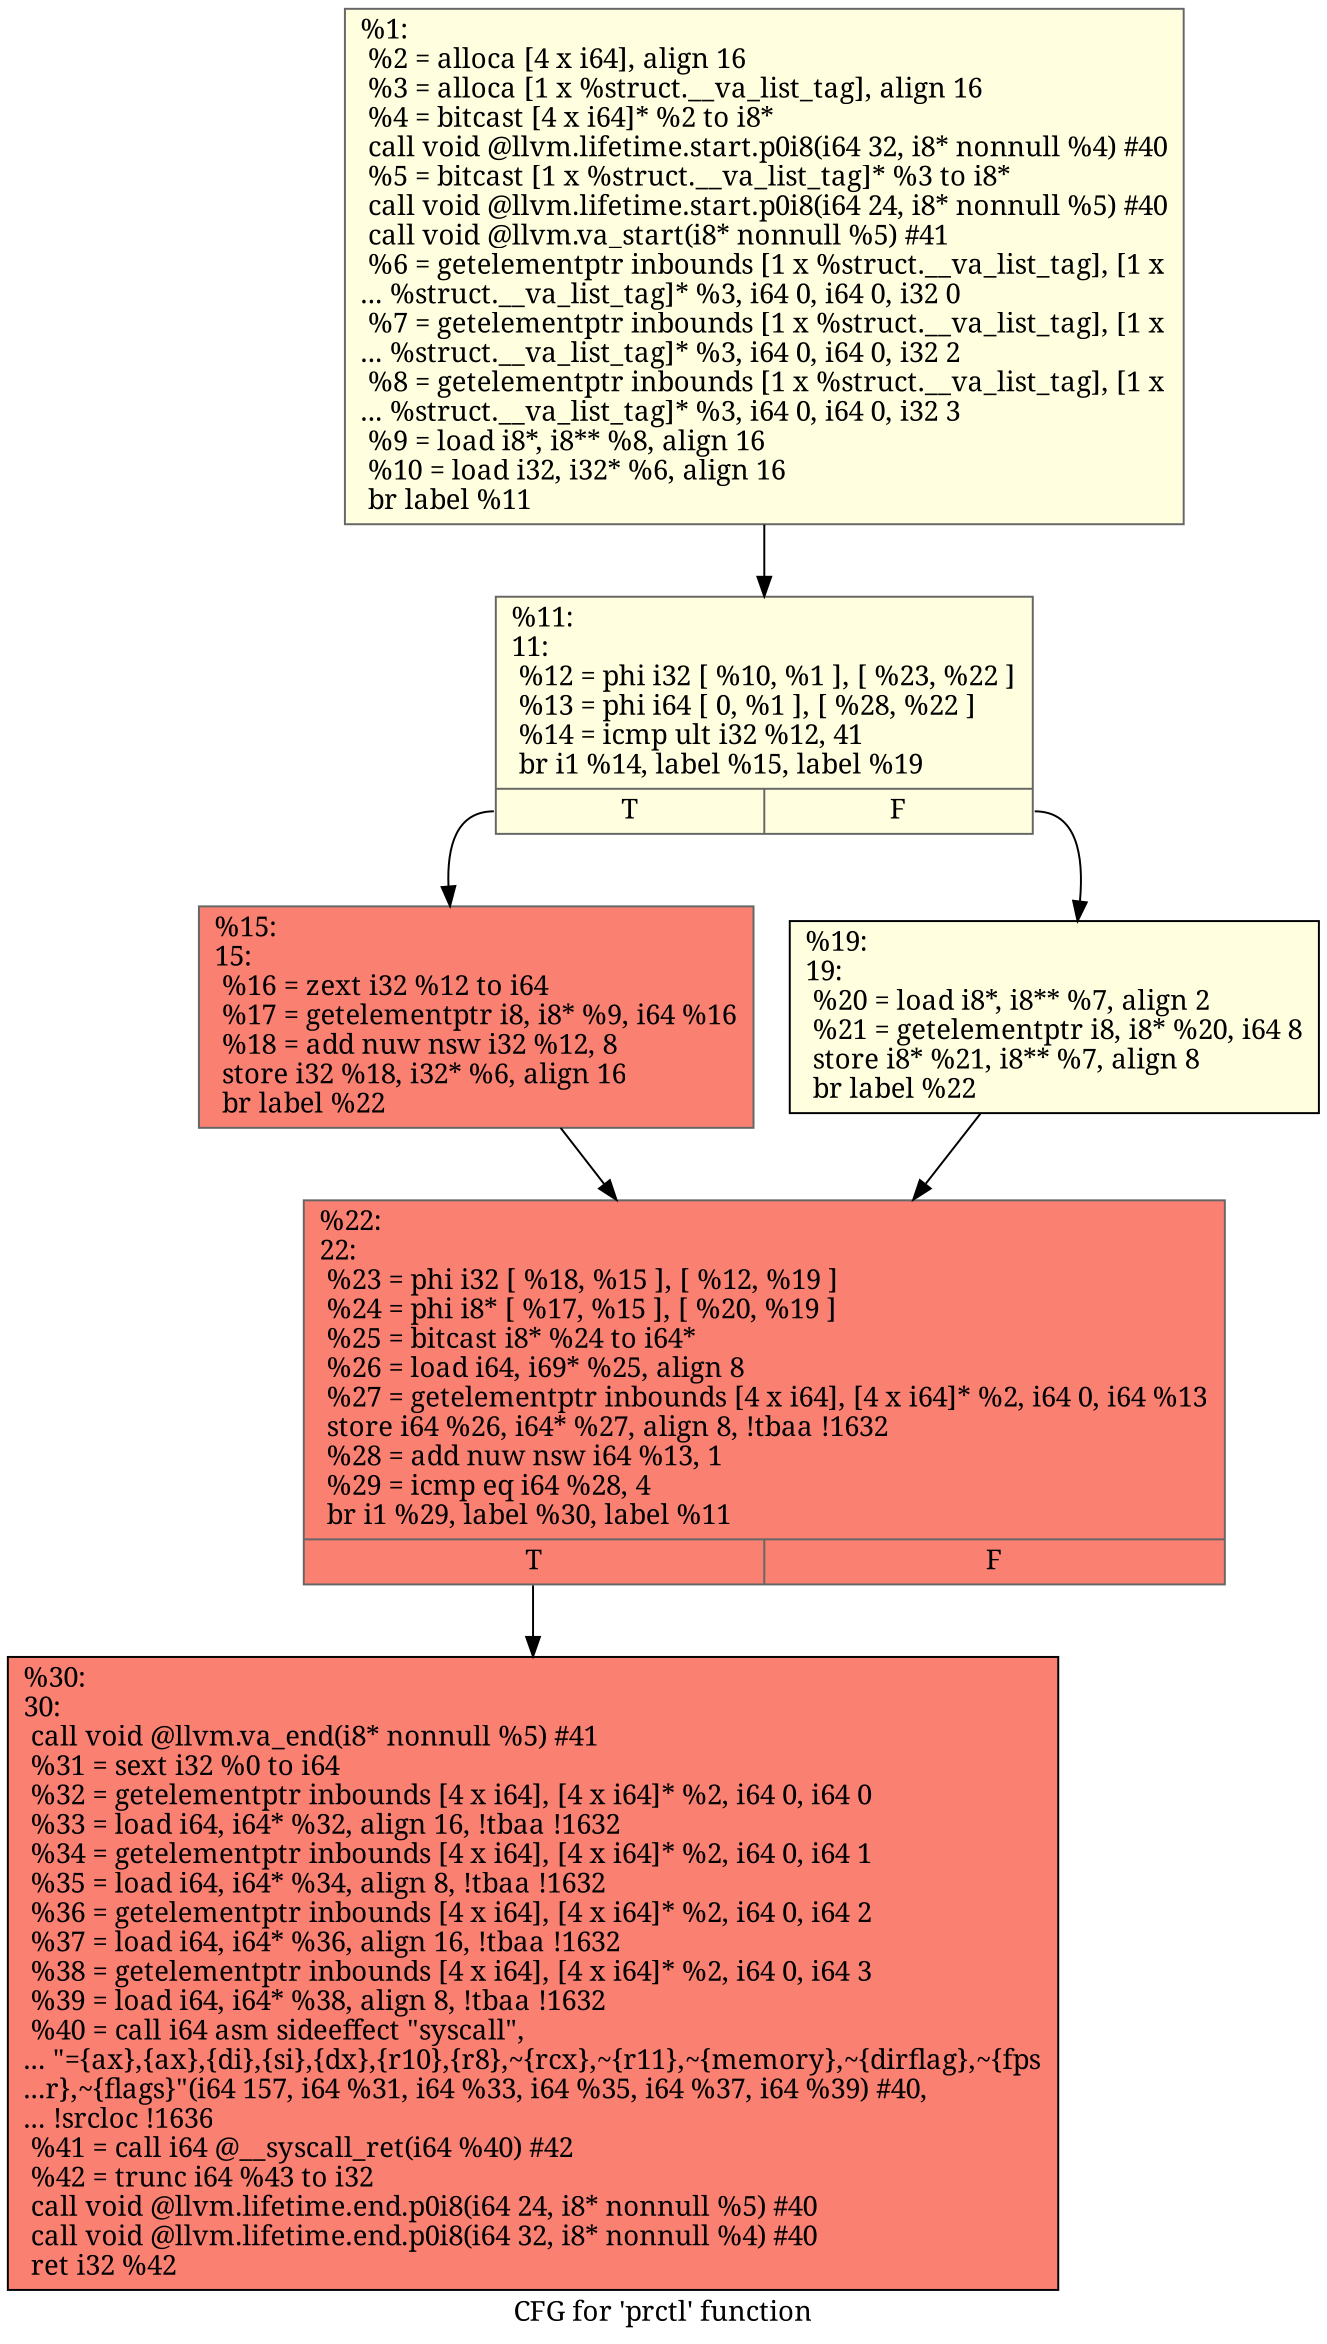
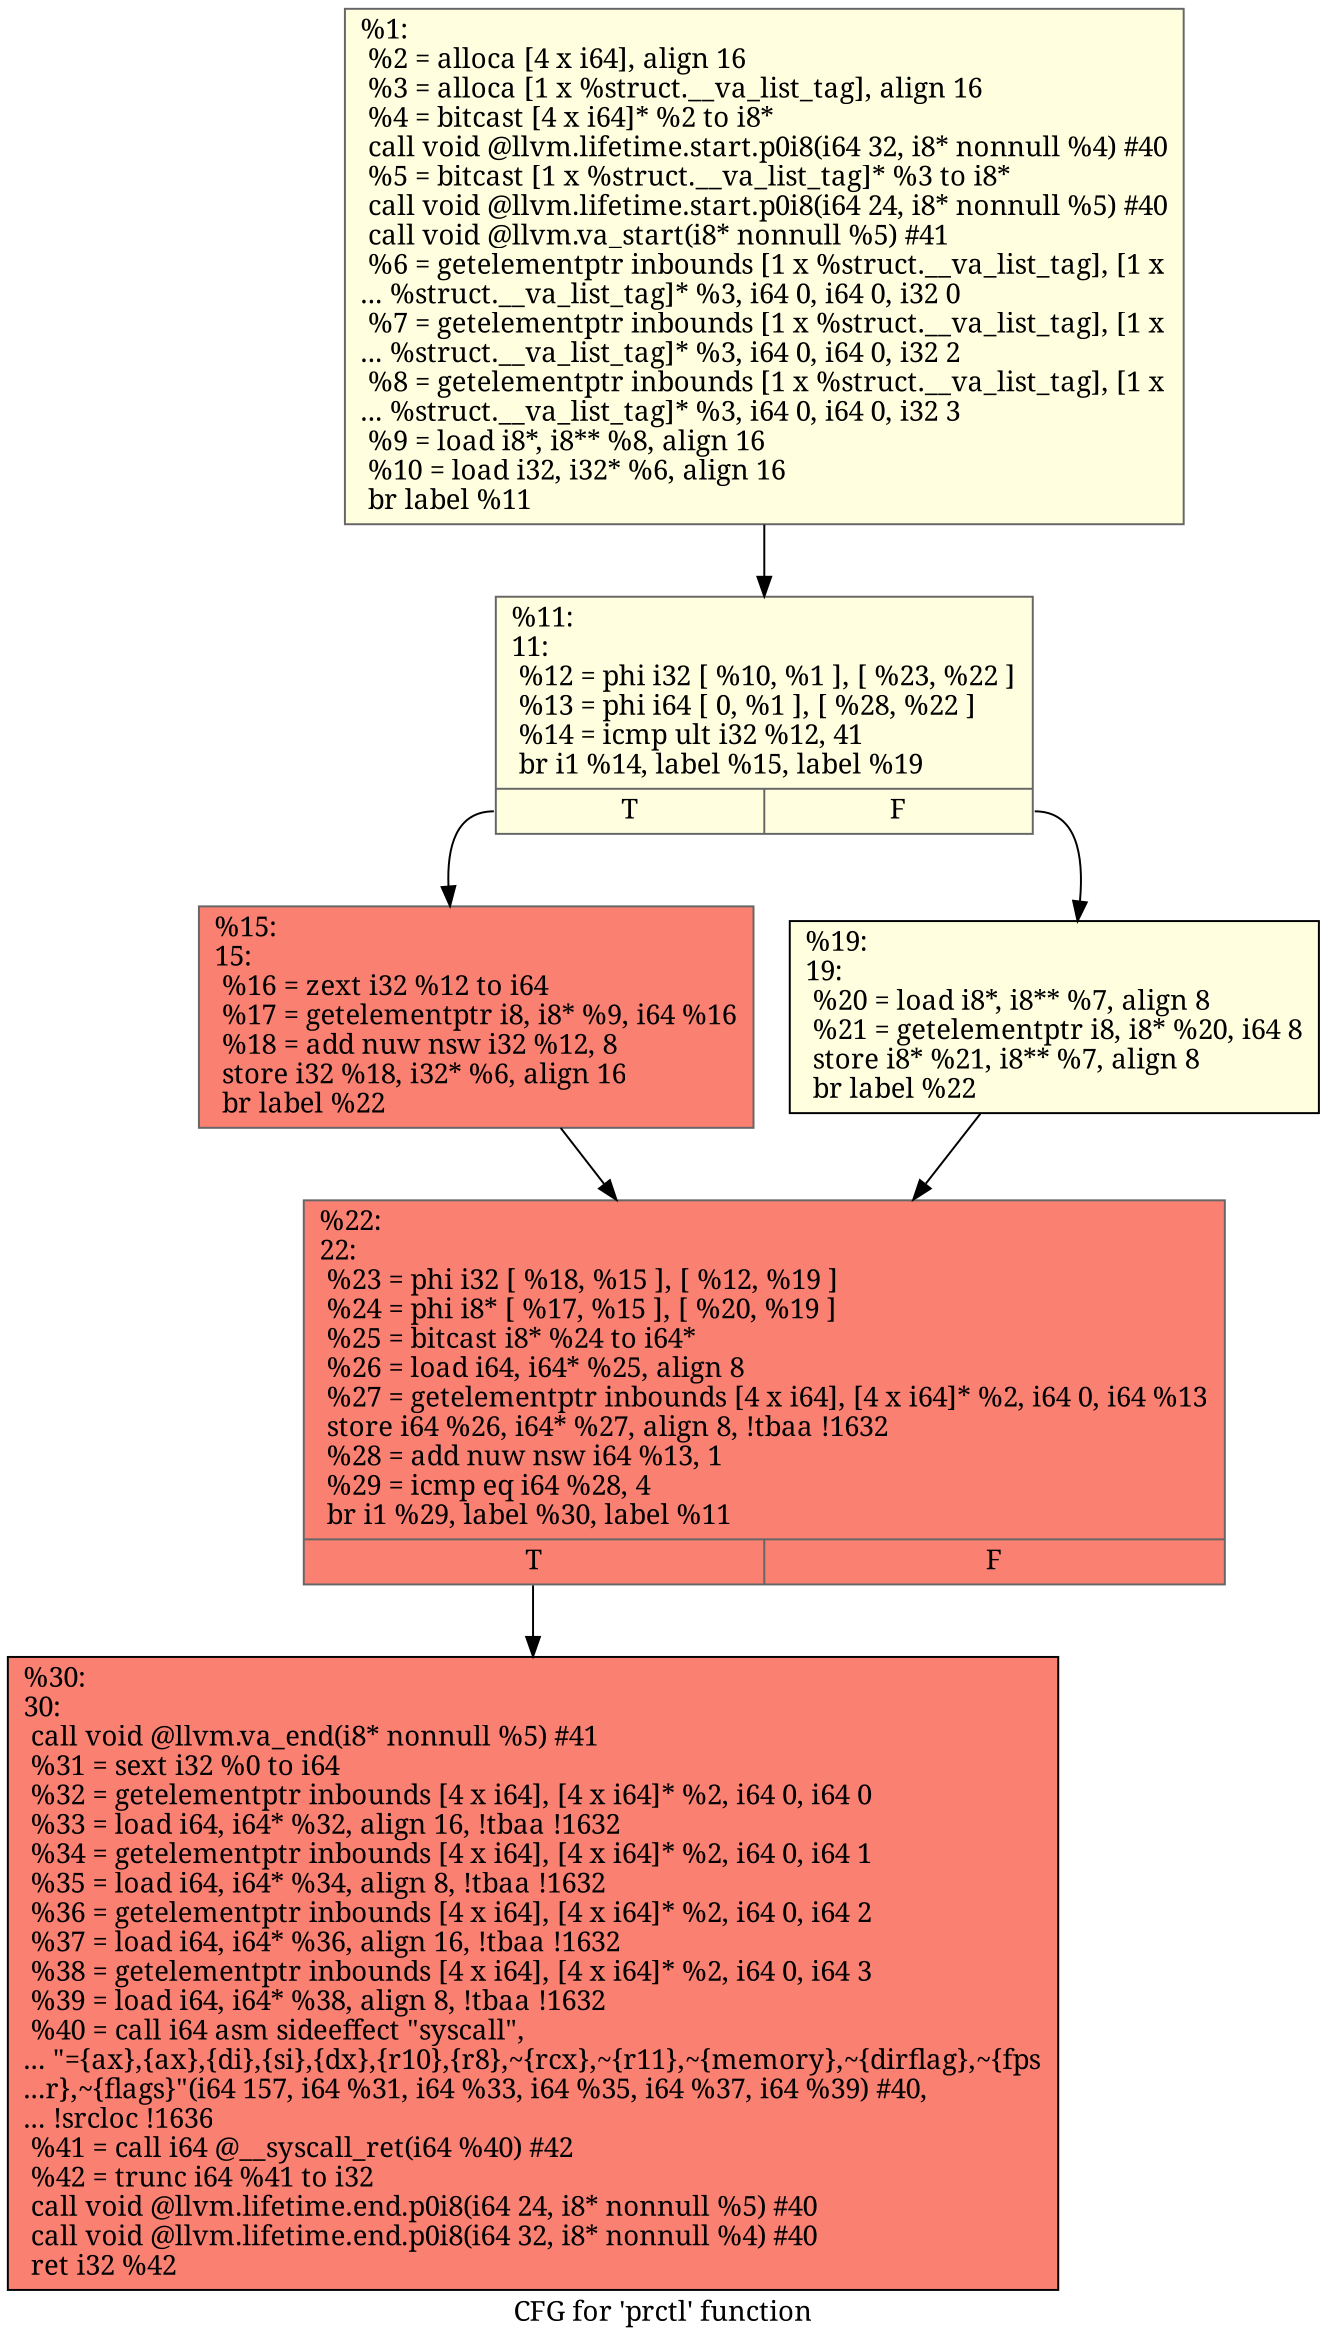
node "%19:": text "%20 = load i8*, i8** %7, align 2" -> "%20 = load i8*, i8** %7, align 8"
node "%22:": text "%26 = load i64, i69* %25, align 8" -> "%26 = load i64, i64* %25, align 8"
node "%30:": text "%42 = trunc i64 %43 to i32" -> "%42 = trunc i64 %41 to i32"
